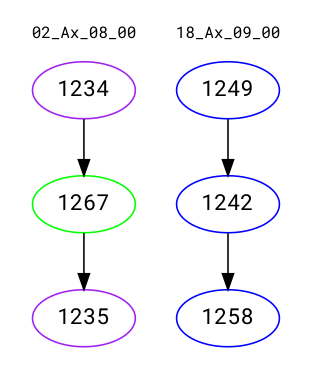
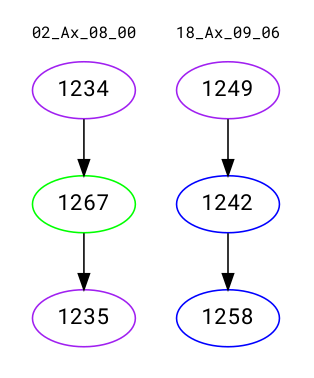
cluster "18_Ax_09_00": label "18_Ax_09_00" -> "18_Ax_09_06"
node "1249": color blue -> purple
